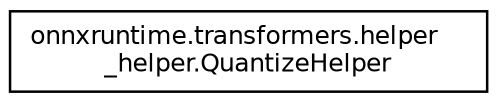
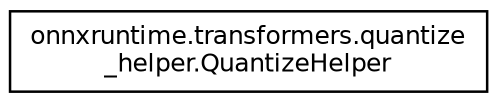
node "onnxruntime.transformers.helper _helper.QuantizeHelper": label "onnxruntime.transformers.helper _helper.QuantizeHelper" -> "onnxruntime.transformers.quantize _helper.QuantizeHelper"
